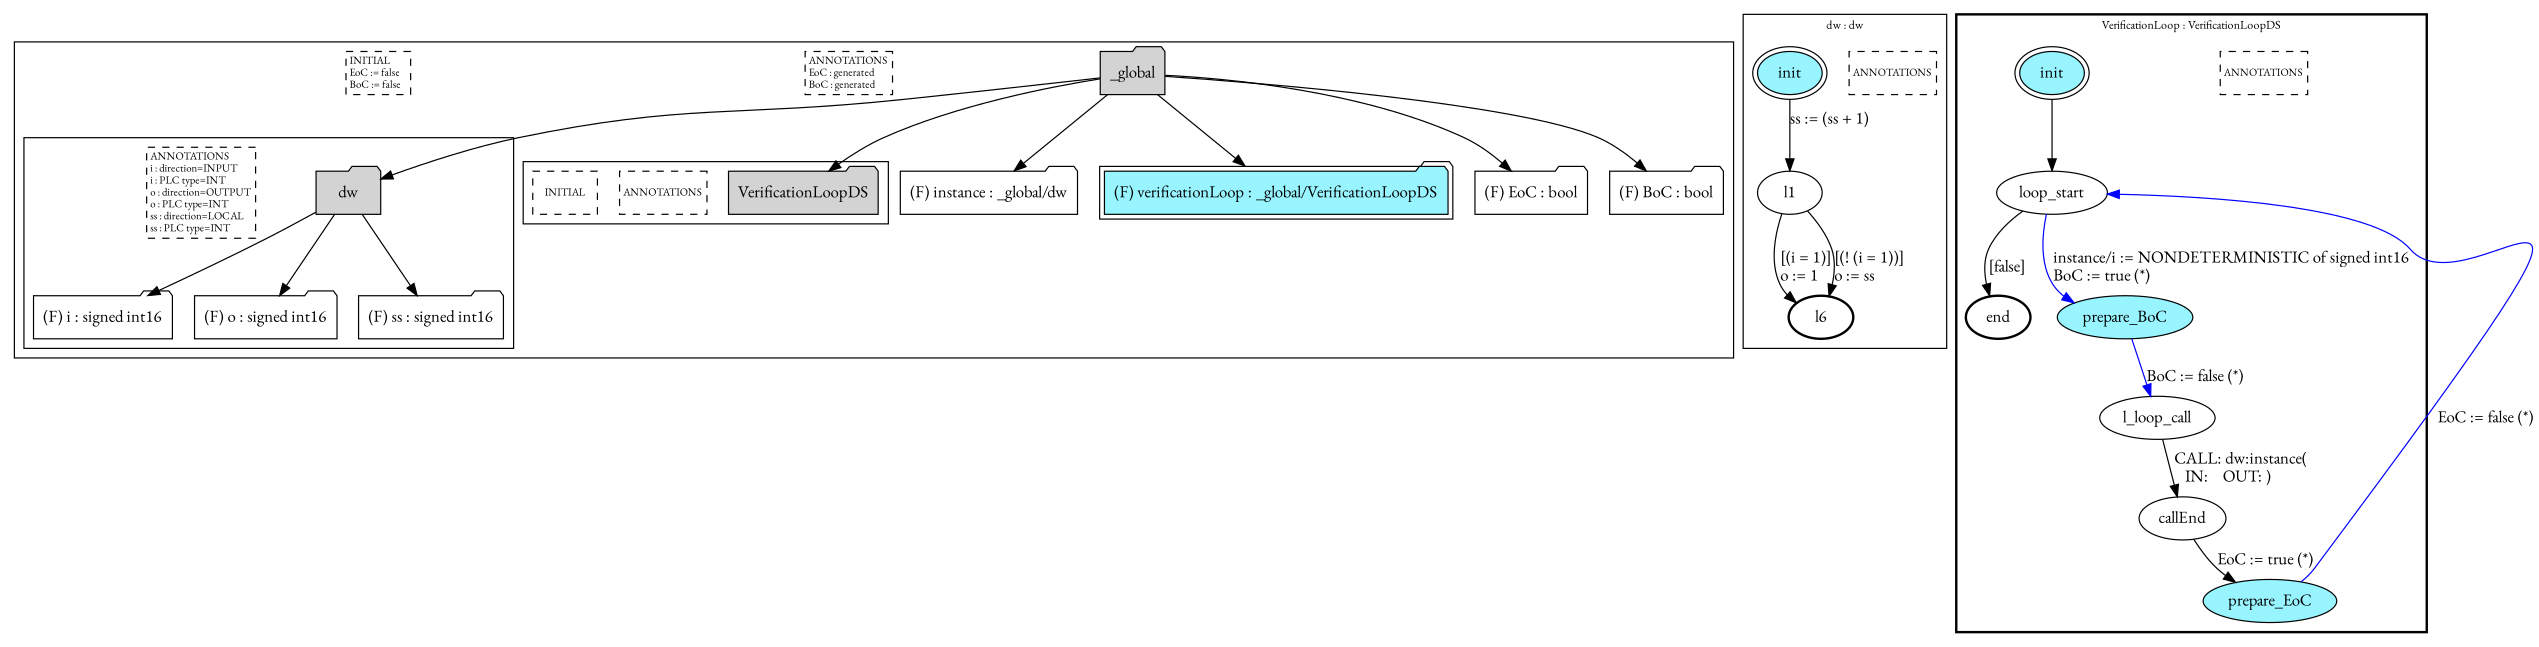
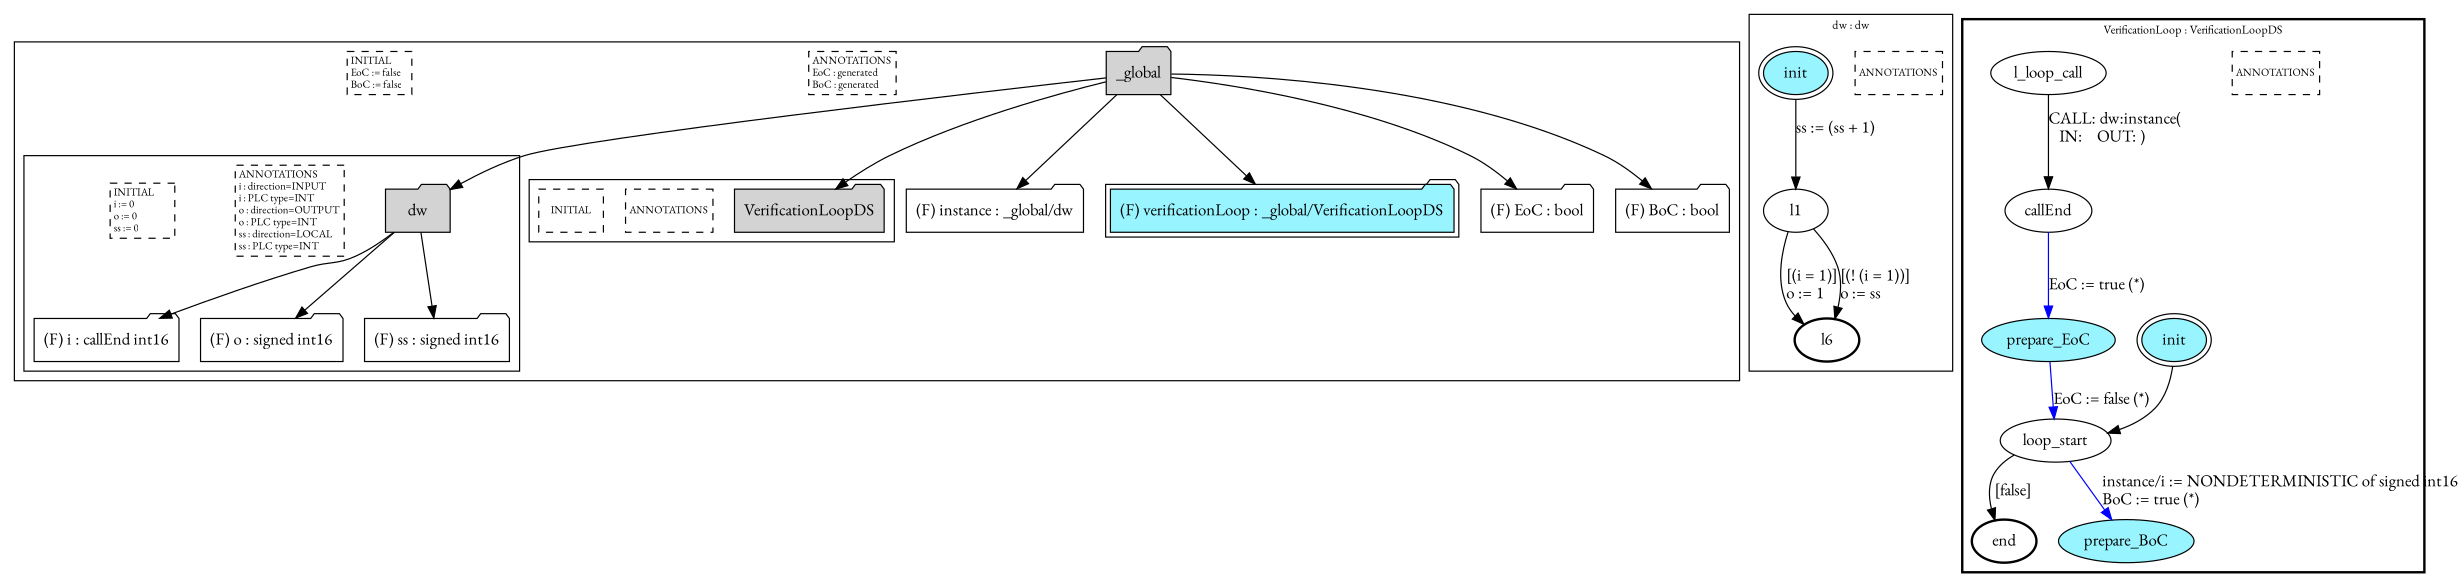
node "INITIAL i := 0 o := 0 ss := 0": added
node "(F) i : signed int16": label "(F) i : signed int16" -> "(F) i : callEnd int16"
edge "prepare_BoC" -> "l_loop_call": removed, label "BoC := false (*)"
edge "callEnd" -> "prepare_EoC": color black -> blue
